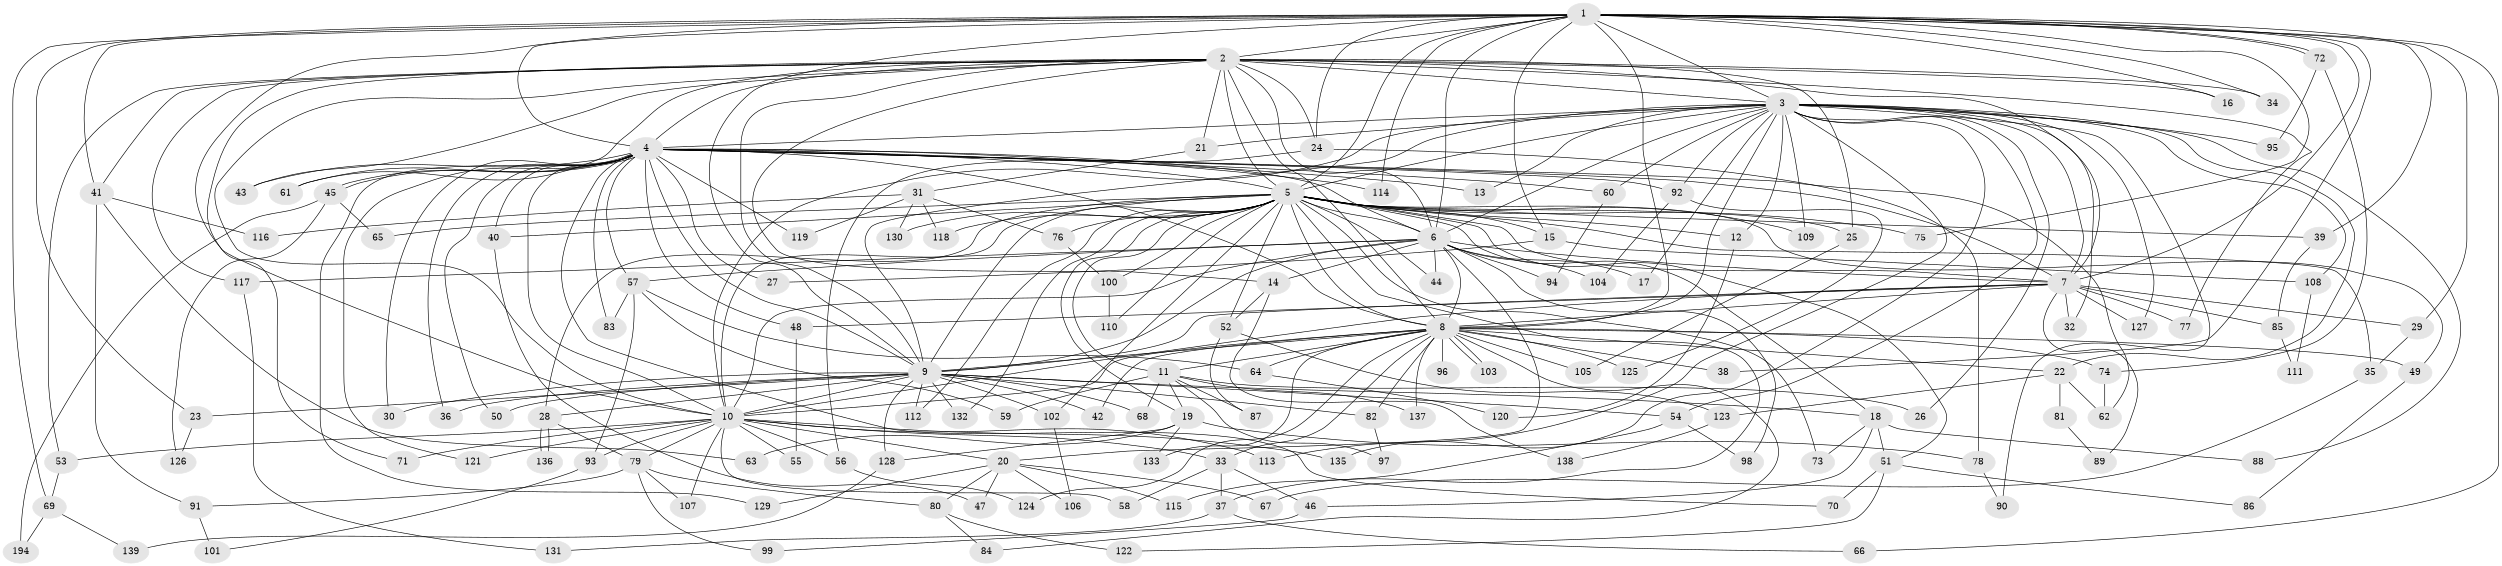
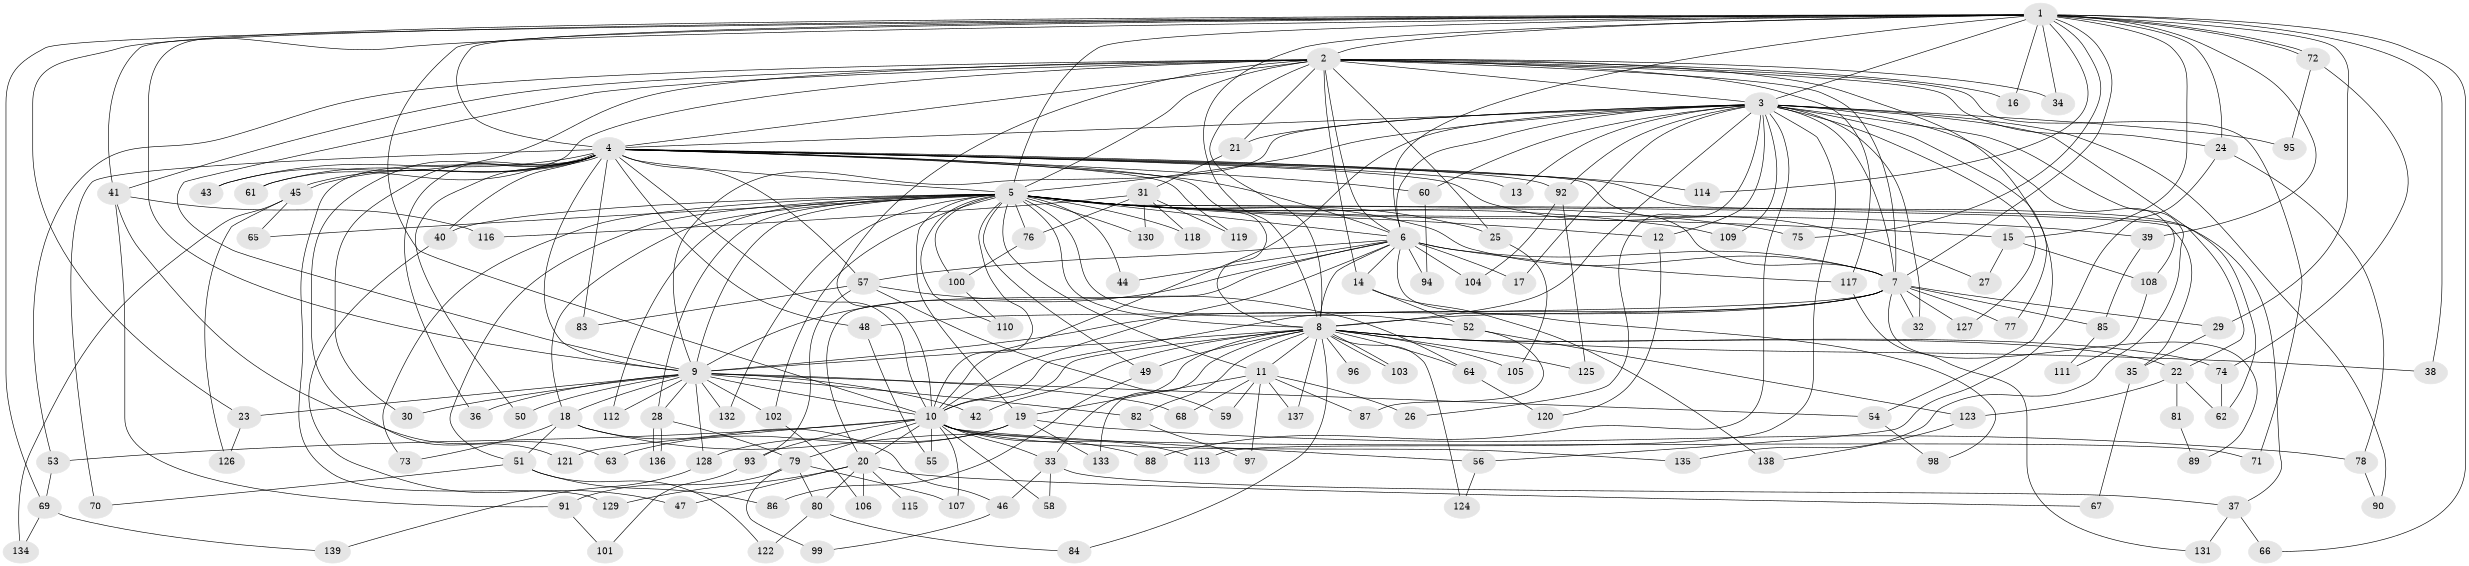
edge "54" -- "115": removed
node "194": label "194" -> "134"
